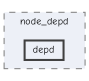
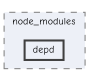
cluster "node_depd": label "node_depd" -> "node_modules"
